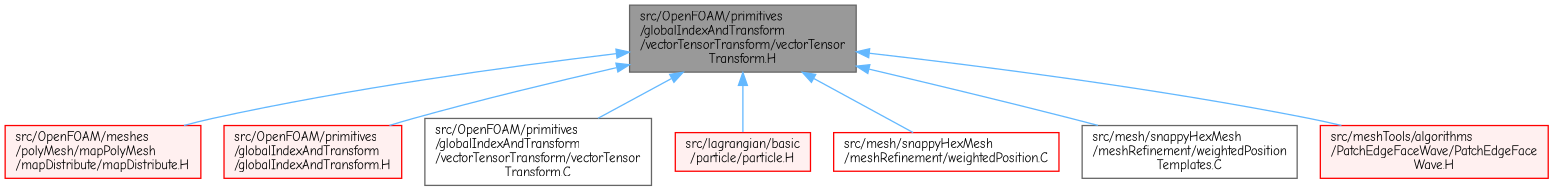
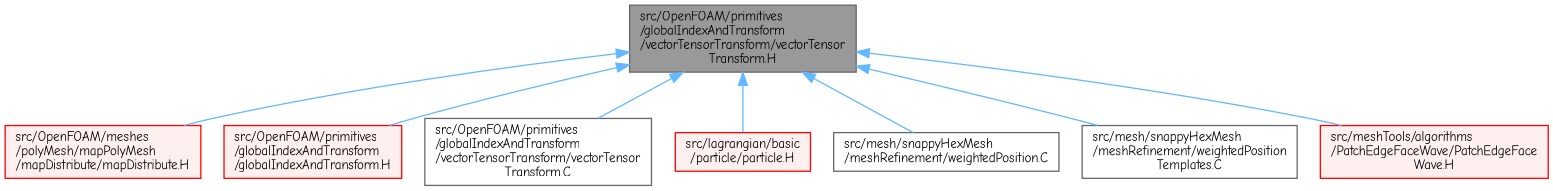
node "src/mesh/snappyHexMesh /meshRefinement/weightedPosition.C": color red -> grey40
